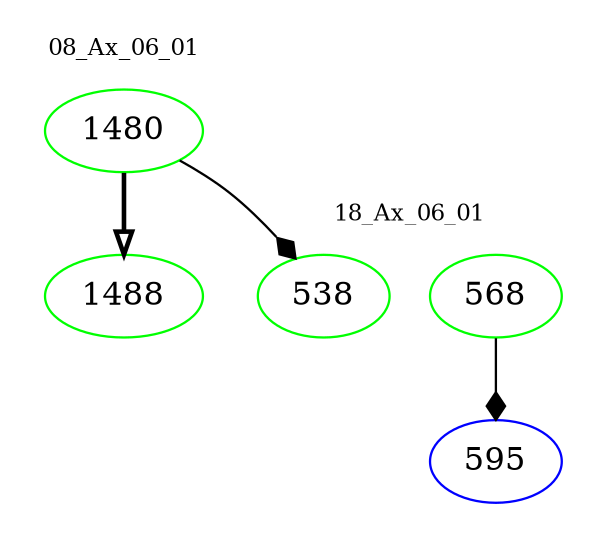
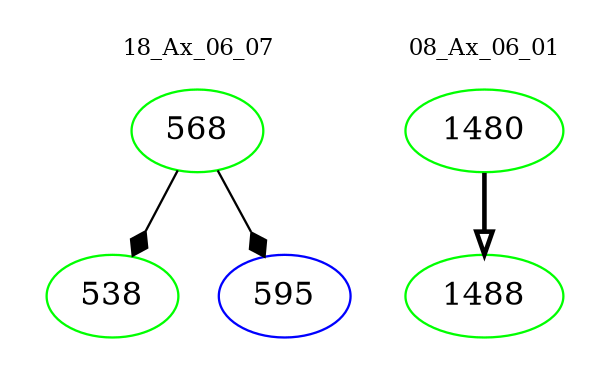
edge "1480" -> "538": now "568" -> "538"
cluster "18_Ax_06_01": label "18_Ax_06_01" -> "18_Ax_06_07"
